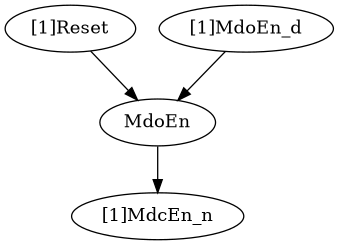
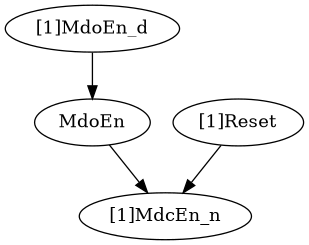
edge "[1]Reset" -> "MdoEn": now "[1]Reset" -> "[1]MdcEn_n"
